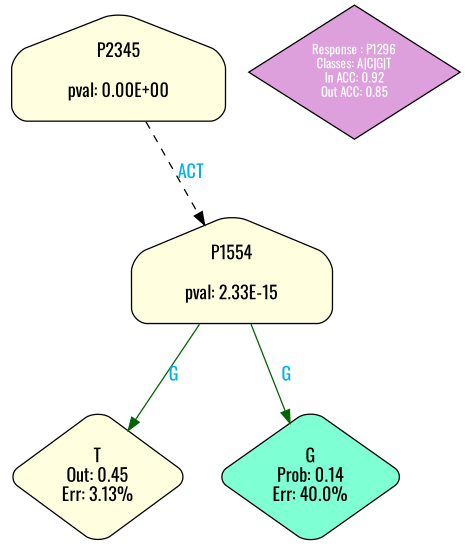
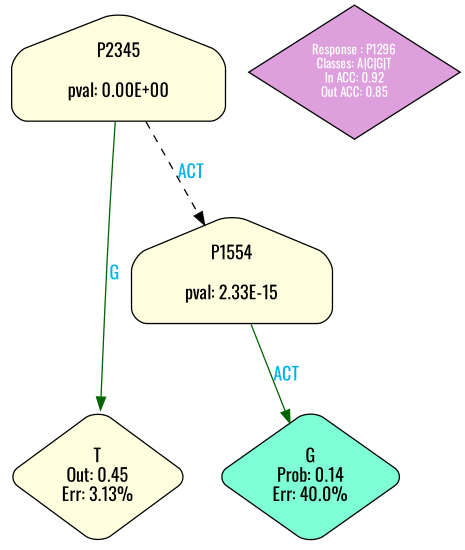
edge "P1554 pval: 2.33E-15" -> "T Out: 0.45 Err: 3.13%": now "P2345 pval: 0.00E+00" -> "T Out: 0.45 Err: 3.13%"
edge "P1554 pval: 2.33E-15" -> "G Prob: 0.14 Err: 40.0%": label "G" -> "ACT"
